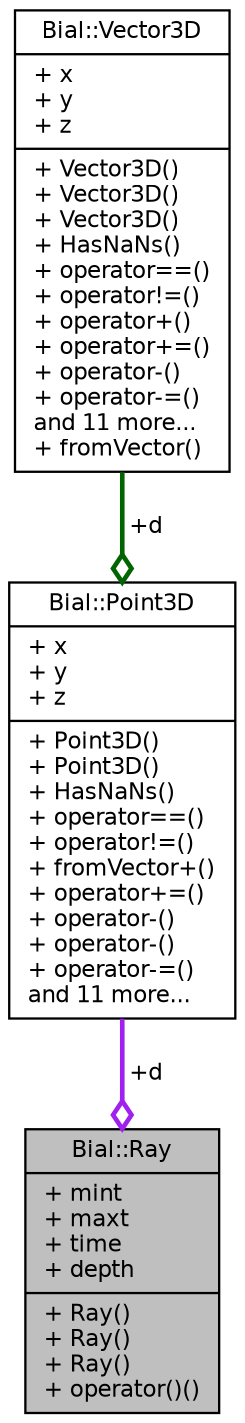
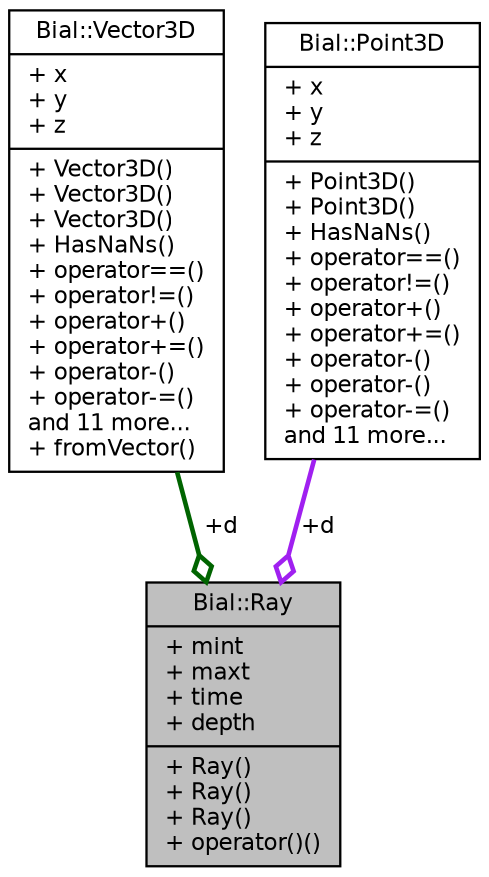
edge "Bial::Vector3D" -> "Bial::Point3D": now "Bial::Vector3D" -> "Bial::Ray"
node "Bial::Point3D": text "+ fromVector+()" -> "+ operator+()"
